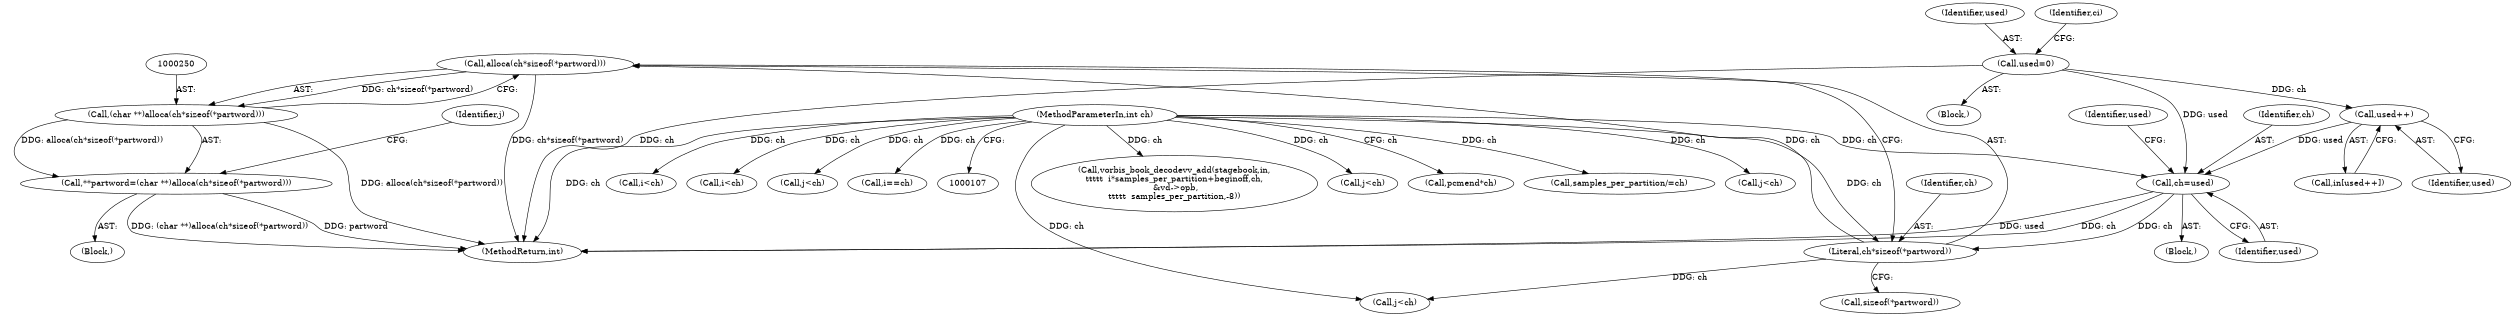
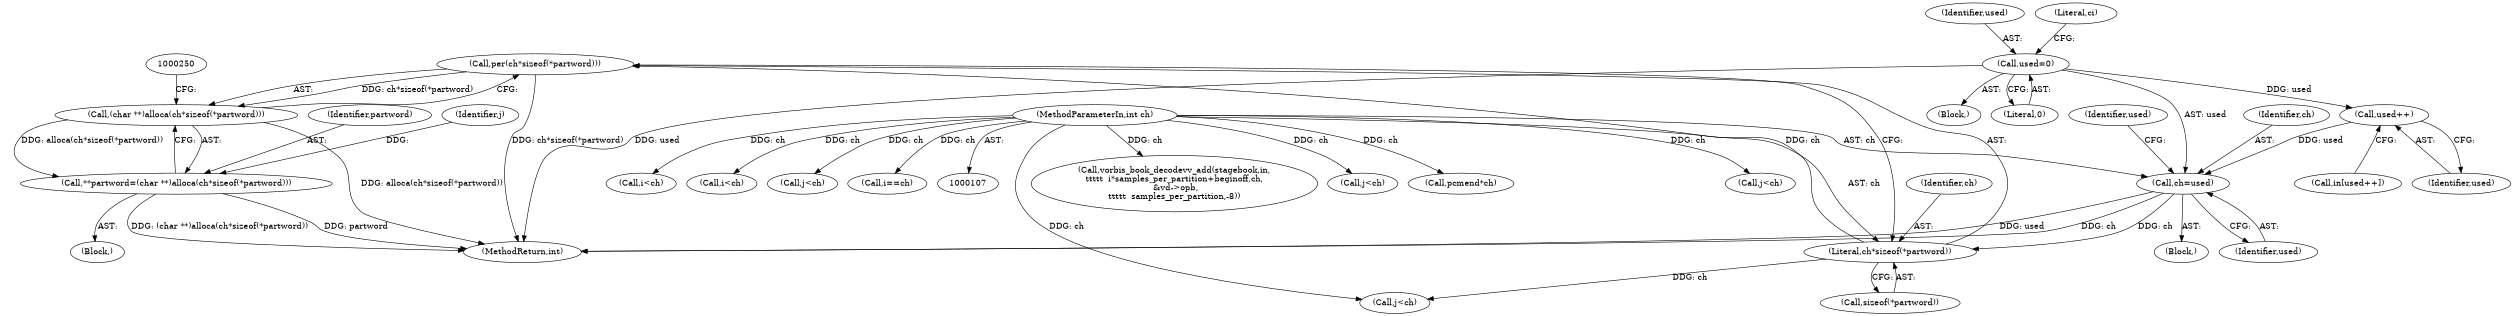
node "(Identifier,ci)": label "(Identifier,ci)" -> "(Literal,ci)"
node "(Call,alloca(ch*sizeof(*partword)))": label "(Call,alloca(ch*sizeof(*partword)))" -> "(Call,per(ch*sizeof(*partword)))"
edge "1000250" -> "(Call,(char **)alloca(ch*sizeof(*partword)))": label "AST: " -> "CFG: "
edge "(Call,used=0)" -> "(Call,used++)": label "DDG: ch" -> "DDG: used"
node "(Identifier,partword)": added
node "(Literal,0)": added
edge "(Call,used=0)" -> "(Call,ch=used)": label "DDG: used" -> "AST: used"
edge "(MethodParameterIn,int ch)" -> "(MethodReturn,int)": removed, label "DDG: ch"
edge "(Identifier,j)" -> "(Call,**partword=(char **)alloca(ch*sizeof(*partword)))": label "CFG: " -> "DDG: "
edge "(Call,used=0)" -> "(MethodReturn,int)": label "DDG: ch" -> "DDG: used"
edge "(MethodParameterIn,int ch)" -> "1000107": label "CFG: " -> "AST: "
edge "(MethodParameterIn,int ch)" -> "(Call,pcmend*ch)": label "CFG: ch" -> "DDG: ch"
edge "(MethodParameterIn,int ch)" -> "(Call,ch=used)": label "DDG: ch" -> "AST: ch"
edge "(Call,used++)" -> "(Call,in[used++])": removed, label "AST:"
edge "(Call,**partword=(char **)alloca(ch*sizeof(*partword)))" -> "(Call,(char **)alloca(ch*sizeof(*partword)))": added, label "CFG:"
node "(Call,samples_per_partition/=ch)": removed
edge "(MethodParameterIn,int ch)" -> "(Literal,ch*sizeof(*partword))": label "DDG: ch" -> "AST: ch"
edge "(Call,sizeof(*partword))" -> "(Literal,ch*sizeof(*partword))": added, label "AST:"
